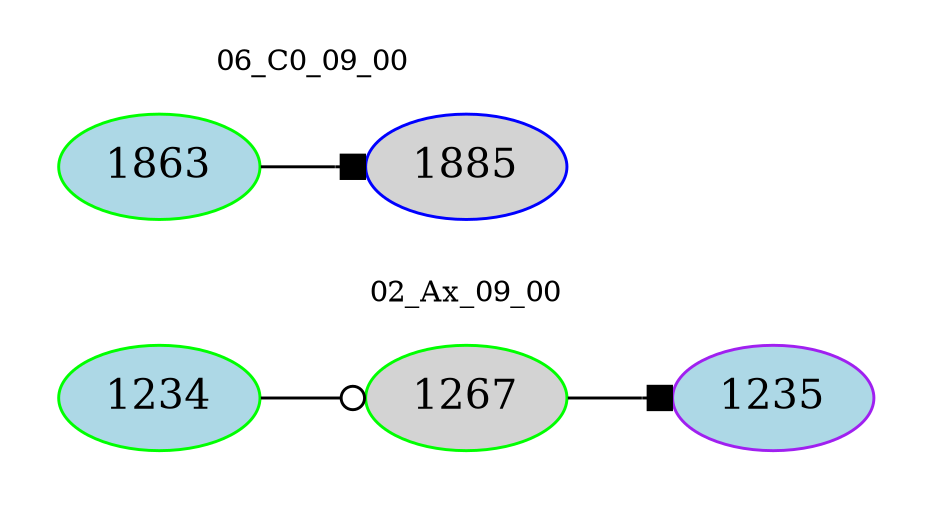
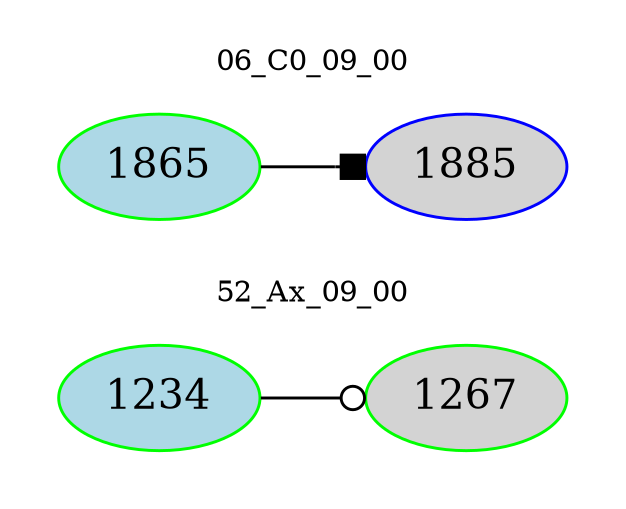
node "1863": label "1863" -> "1865"
cluster "02_Ax_09_00": label "02_Ax_09_00" -> "52_Ax_09_00"
node "1235": removed
